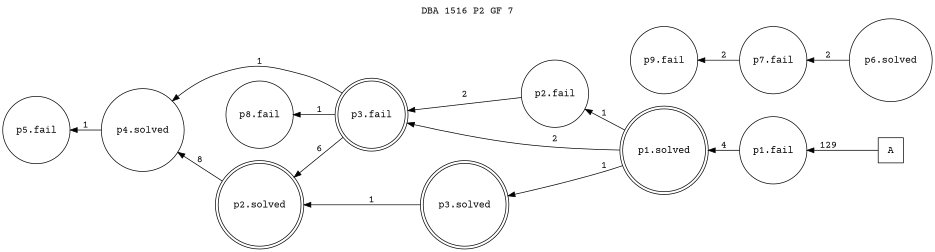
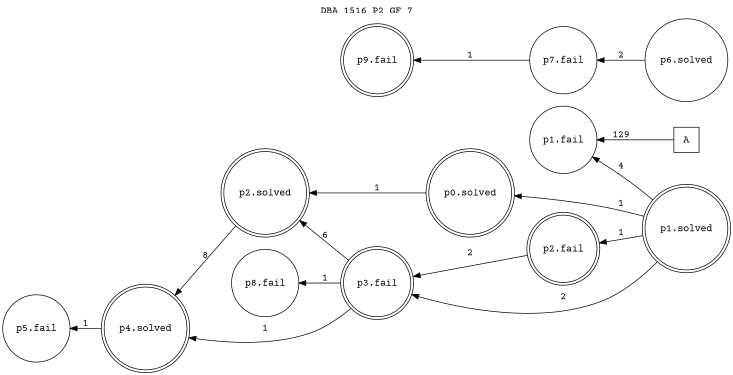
edge "p7.fail" -> "p9.fail": label "2" -> "1"
node "p9.fail": shape circle -> doublecircle
node "p2.fail": shape circle -> doublecircle
node "p4.solved": shape circle -> doublecircle
edge "p1.fail" -> "p1.solved": reversed
node "p3.solved": label "p3.solved" -> "p0.solved"
